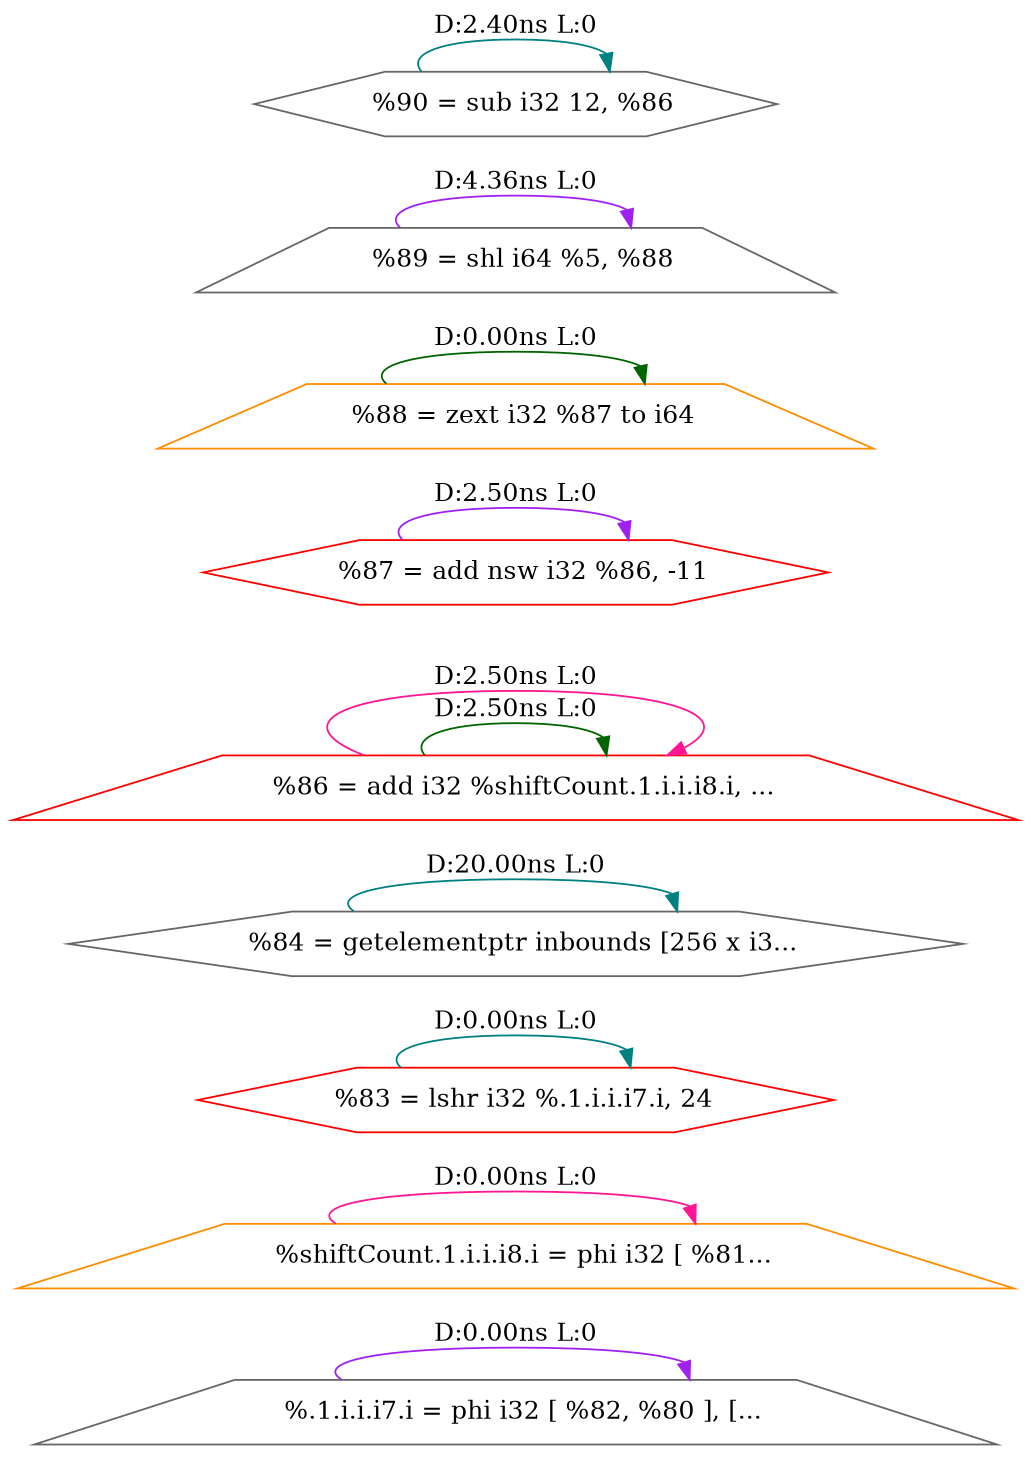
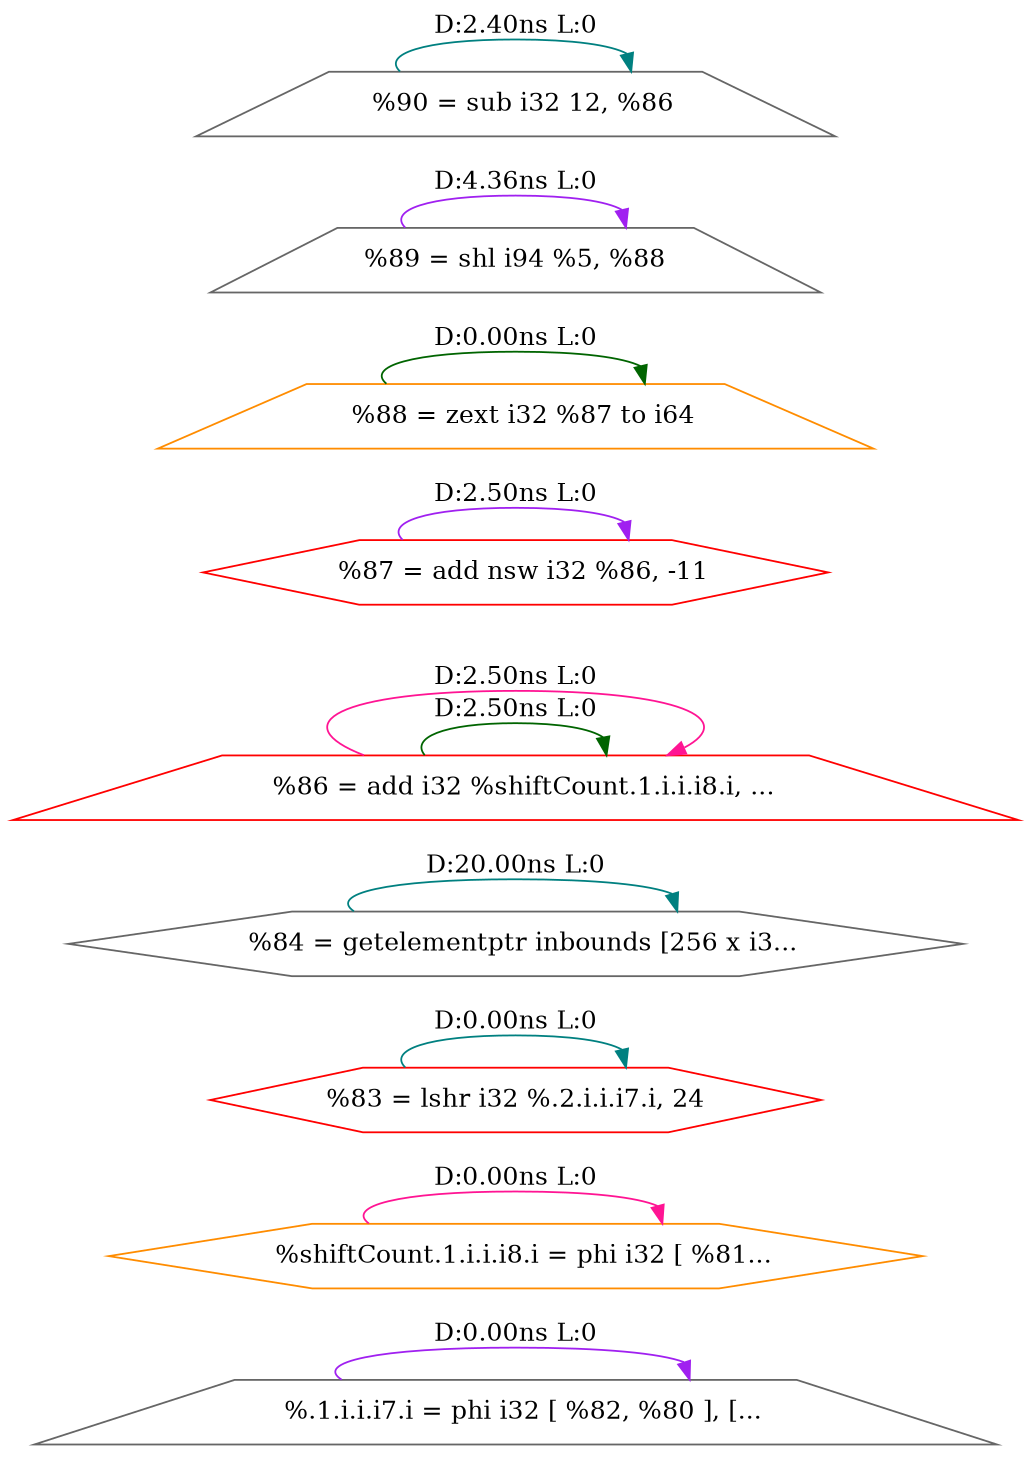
node "%90 = sub i32 12, %86": shape hexagon -> trapezium
node "%89 = shl i64 %5, %88": label "%89 = shl i64 %5, %88" -> "%89 = shl i94 %5, %88"
node "%83 = lshr i32 %.1.i.i.i7.i, 24": label "%83 = lshr i32 %.1.i.i.i7.i, 24" -> "%83 = lshr i32 %.2.i.i.i7.i, 24"
node "%shiftCount.1.i.i.i8.i = phi i32 [ %81...": shape trapezium -> hexagon
